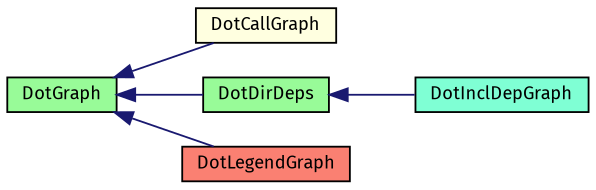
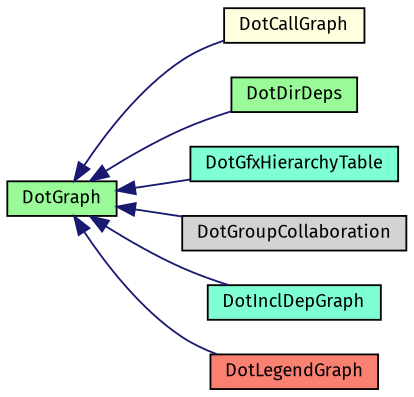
edge "DotInclDepGraph" -> "DotDirDeps": now "DotInclDepGraph" -> "DotGraph"
node "DotGfxHierarchyTable": added
node "DotGroupCollaboration": added
